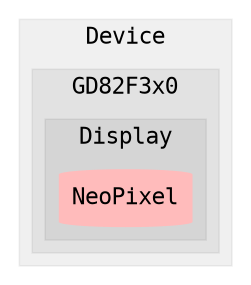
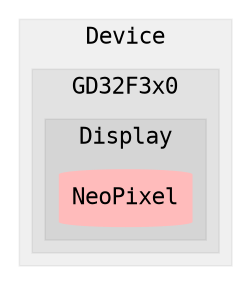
cluster "GD82F3x0": label "GD82F3x0" -> "GD32F3x0"
